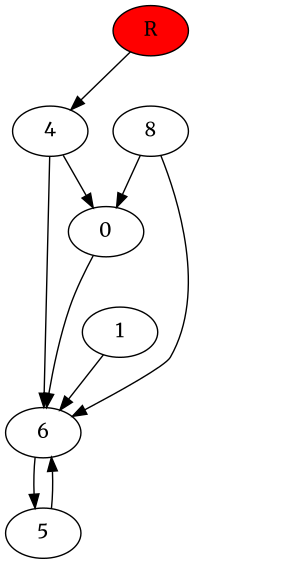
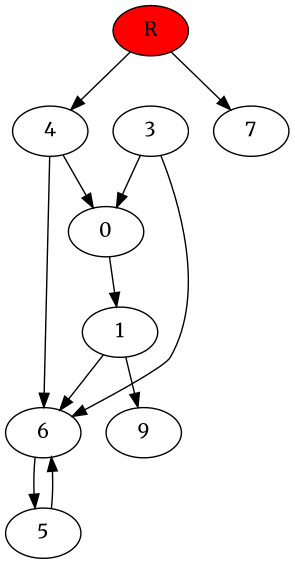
node "8": label "8" -> "3"
node "7": added
edge "0" -> "6": now "0" -> "1"
node "9": added
